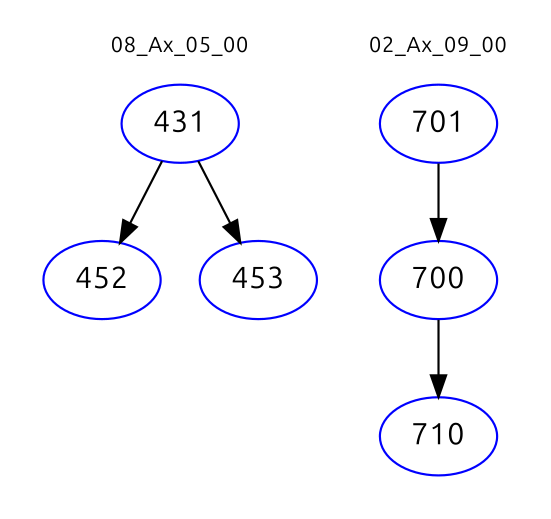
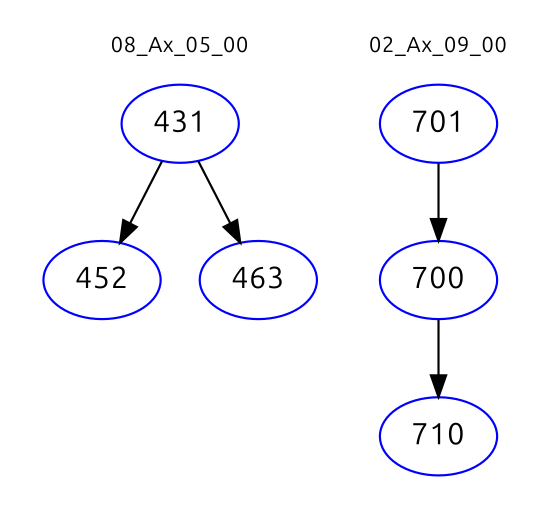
node "453": label "453" -> "463"
